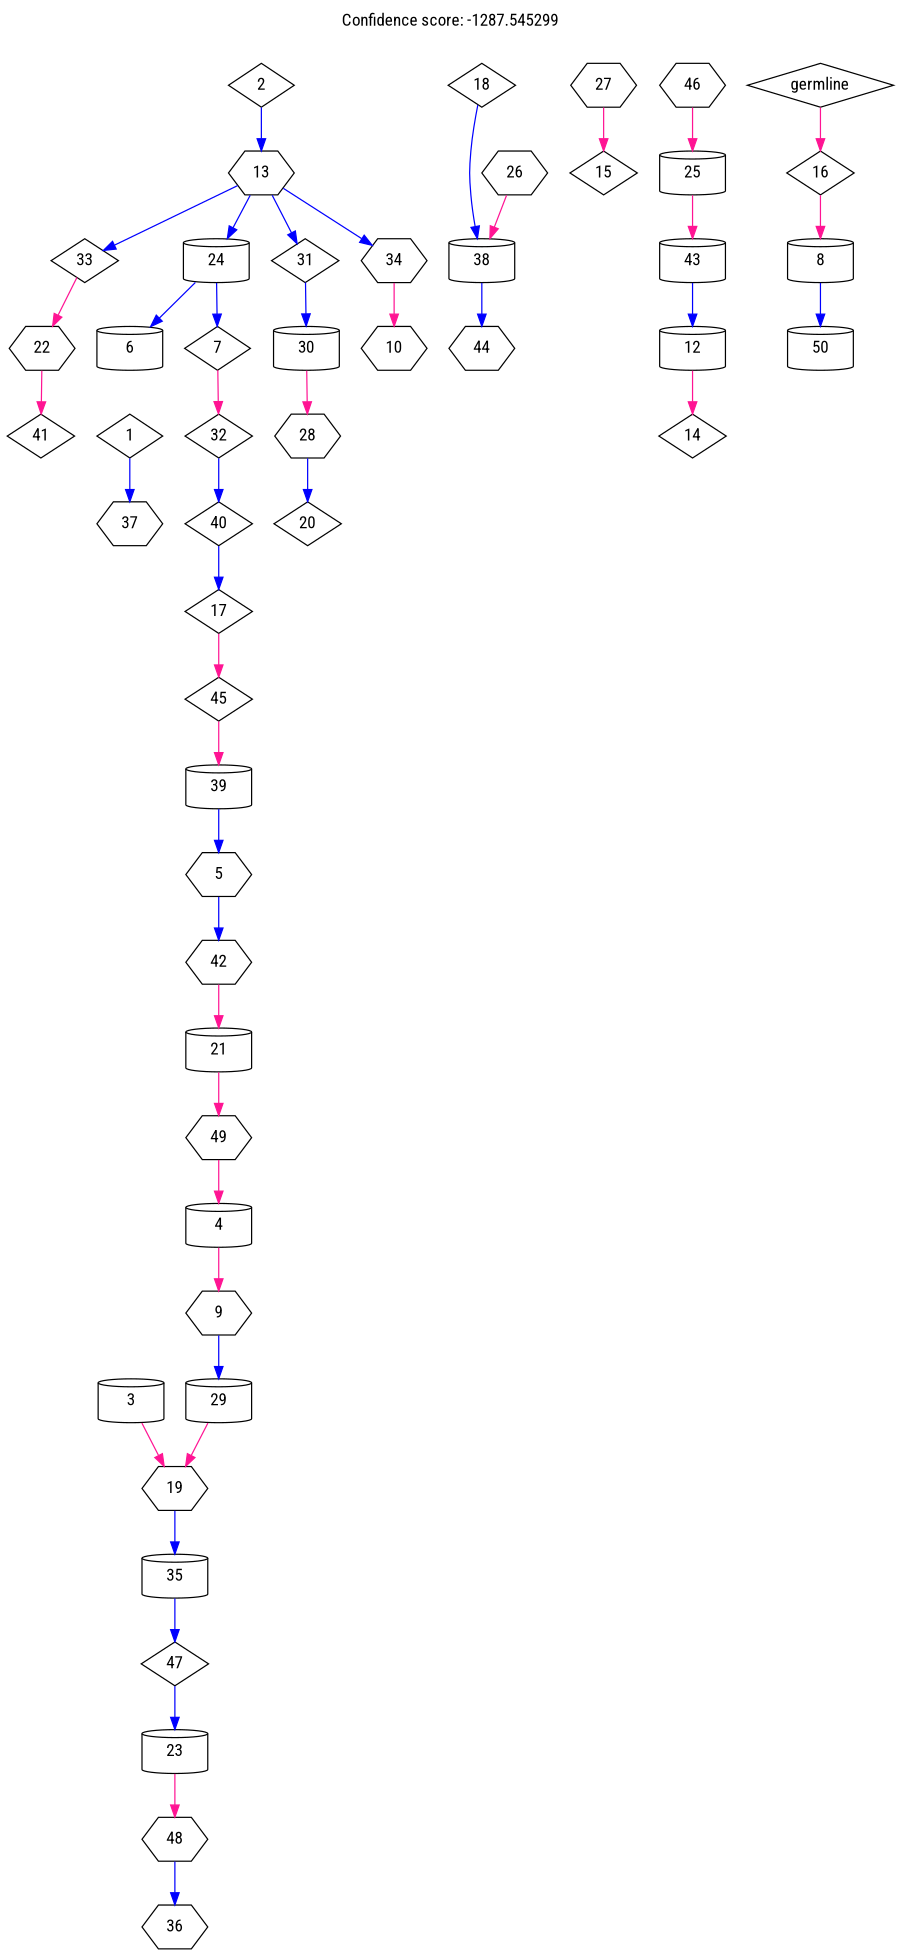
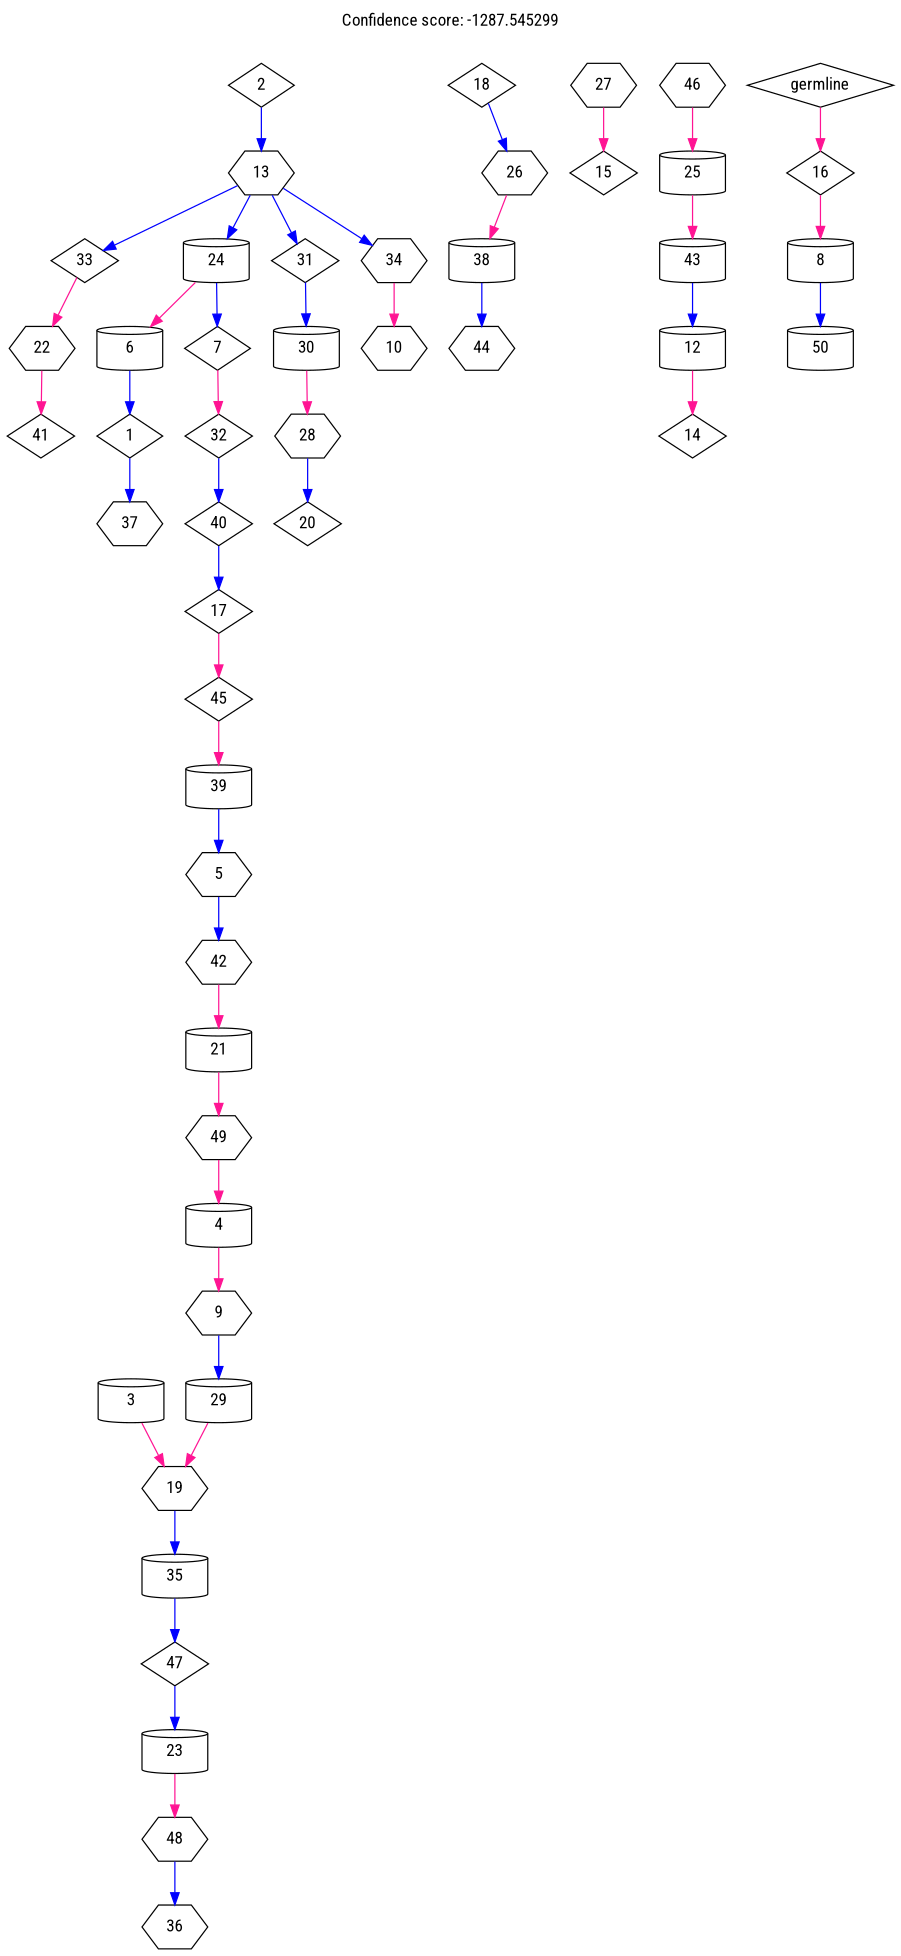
edge "18" -> "38": now "18" -> "26"
edge "24" -> "6": color blue -> deeppink
edge "6" -> "1": added
